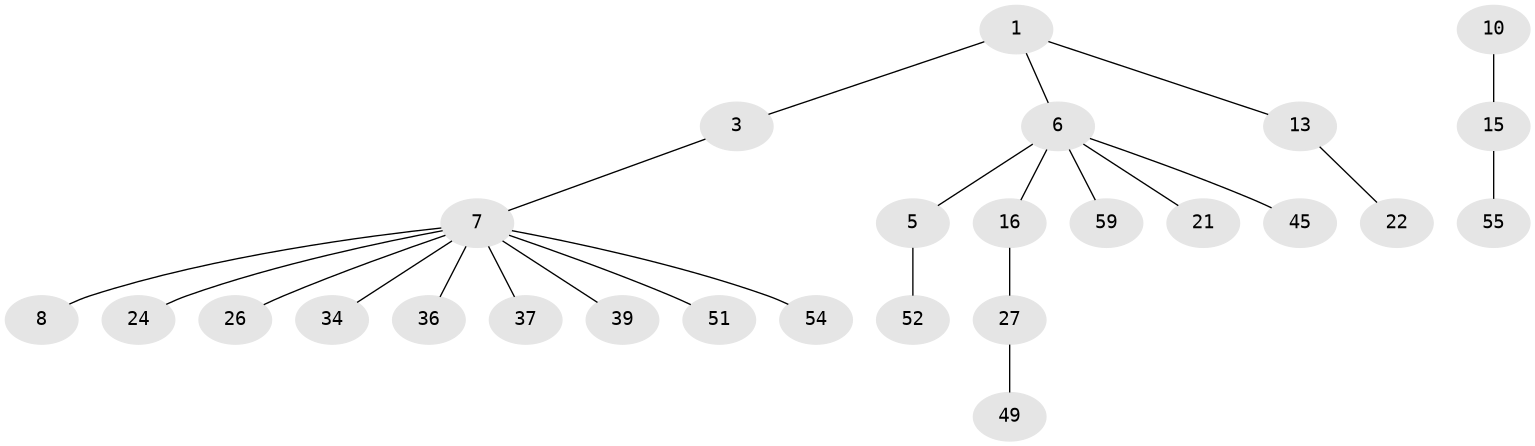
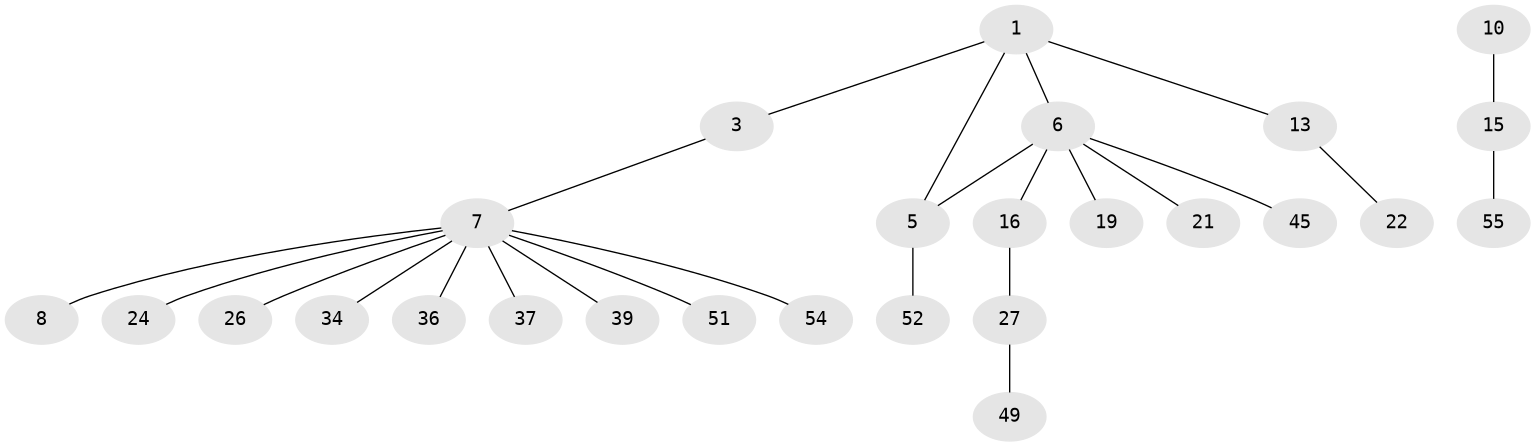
edge "1" -- "5": added
node "59": label "59" -> "19"
